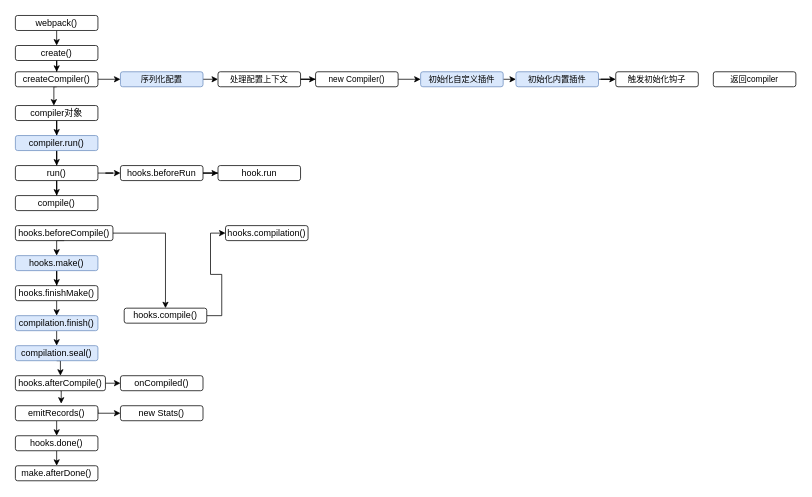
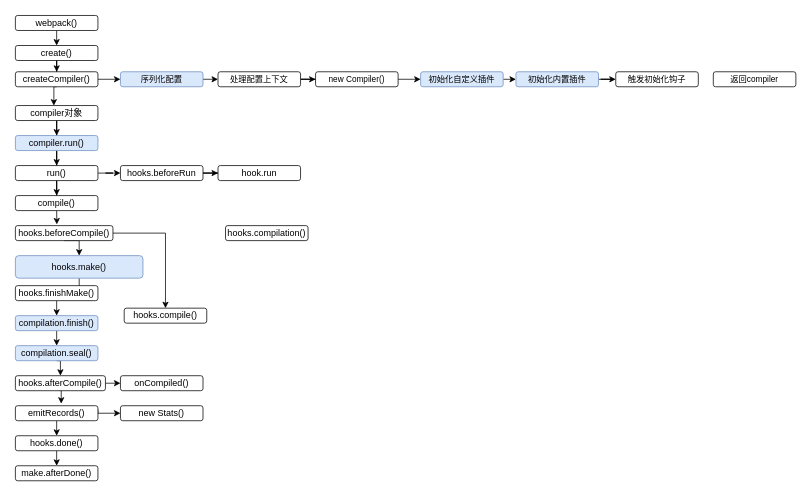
edge "compile()" -> "hooks.beforeCompile()": added
node "hooks.make()": size 83x15 -> 128x23
edge "hooks.compile()" -> "hooks.compilation()": removed
